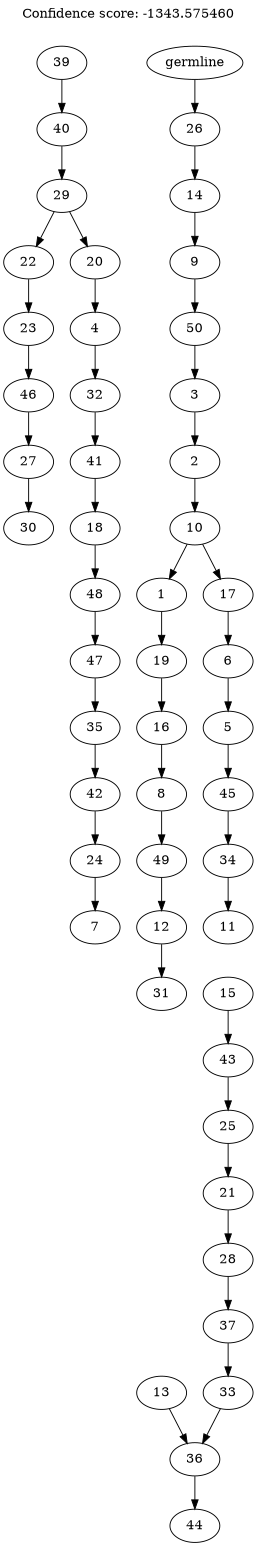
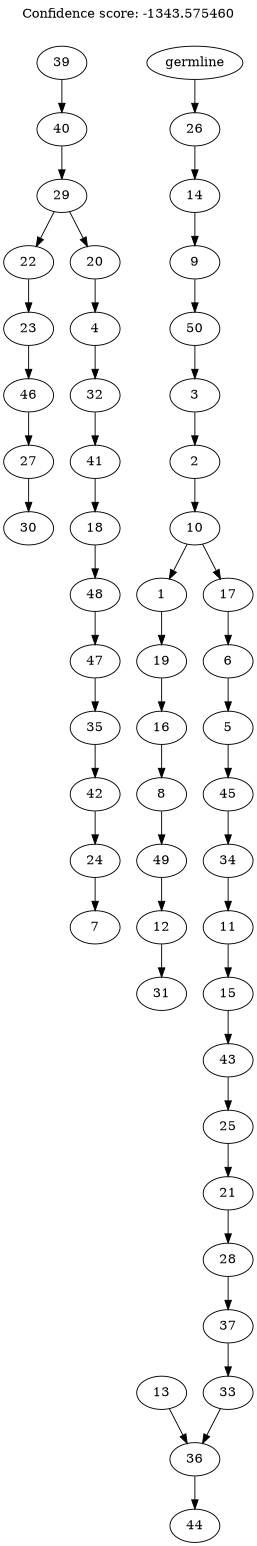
edge "11" -> "15": added
